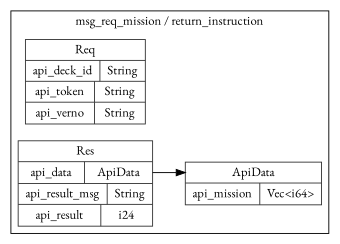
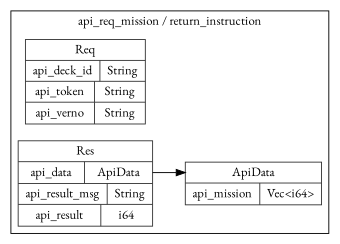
cluster "msg_req_mission / return_instruction": label "msg_req_mission / return_instruction" -> "api_req_mission / return_instruction"
node "Res": text "i24" -> "i64"
